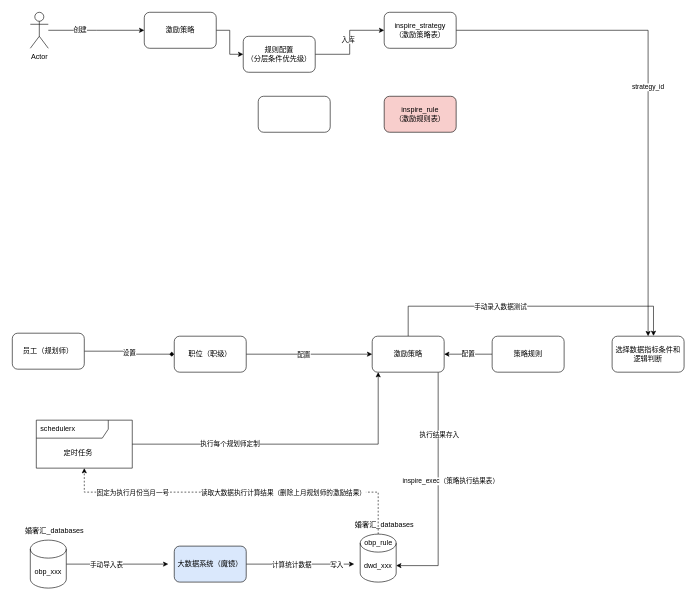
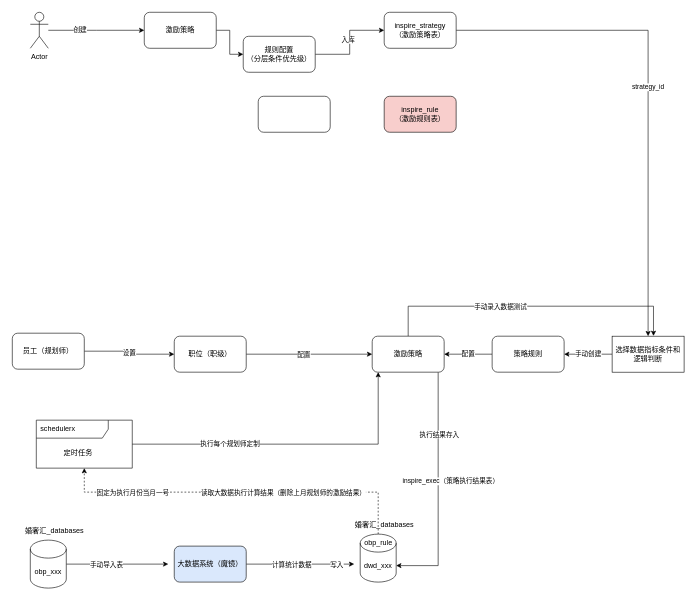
edge "员工（规划师）" -> "职位（职级）": arrowhead diamond -> classic
edge "选择数据指标条件和逻辑判断" -> "策略规则": added, label "手动创建"
node "选择数据指标条件和逻辑判断": shape rounded rectangle -> rectangle
